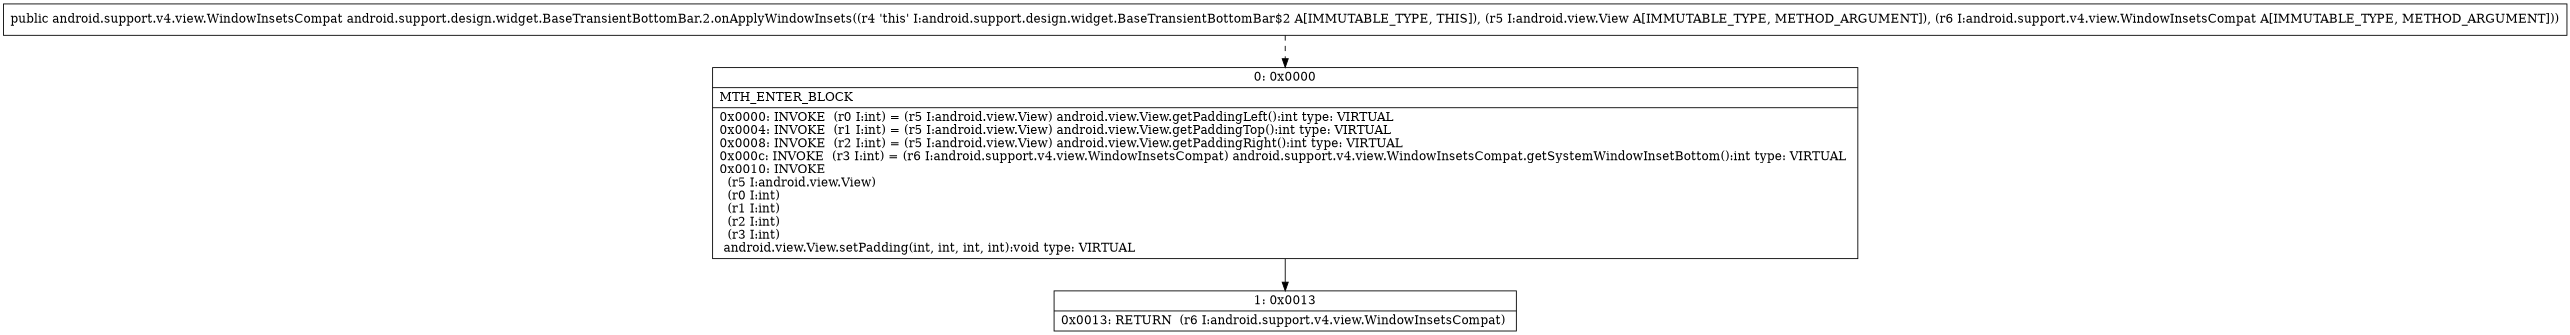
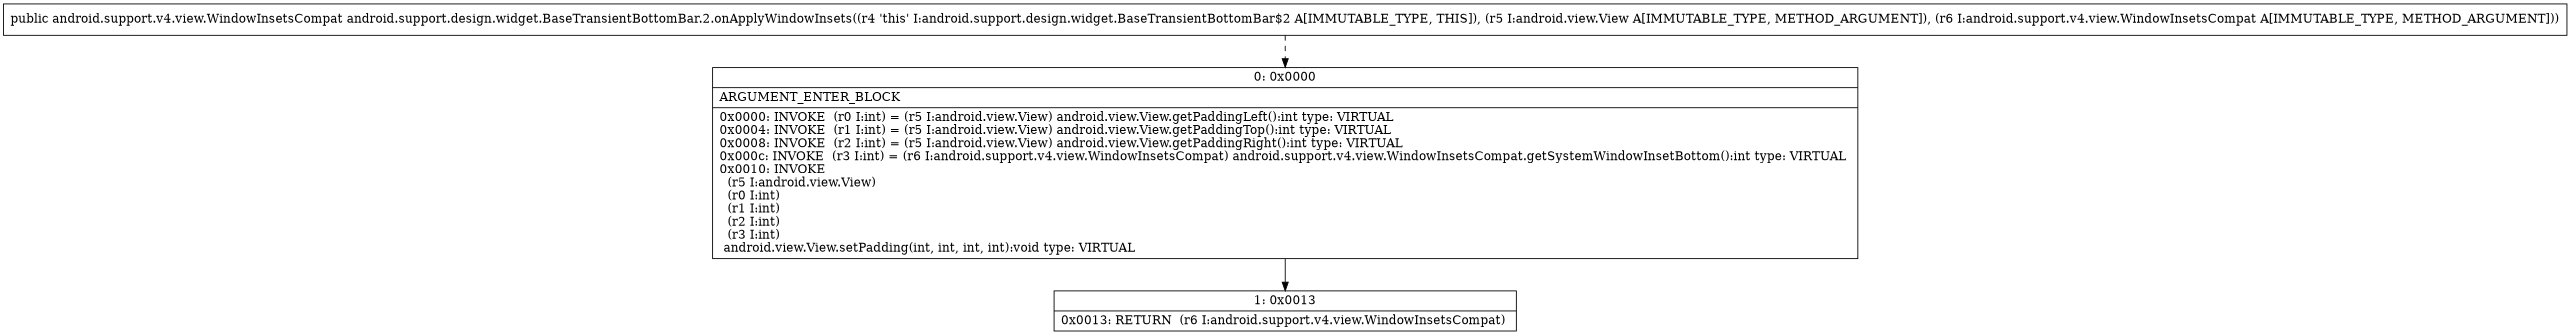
node "0: 0x0000": text "MTH_ENTER_BLOCK" -> "ARGUMENT_ENTER_BLOCK"
